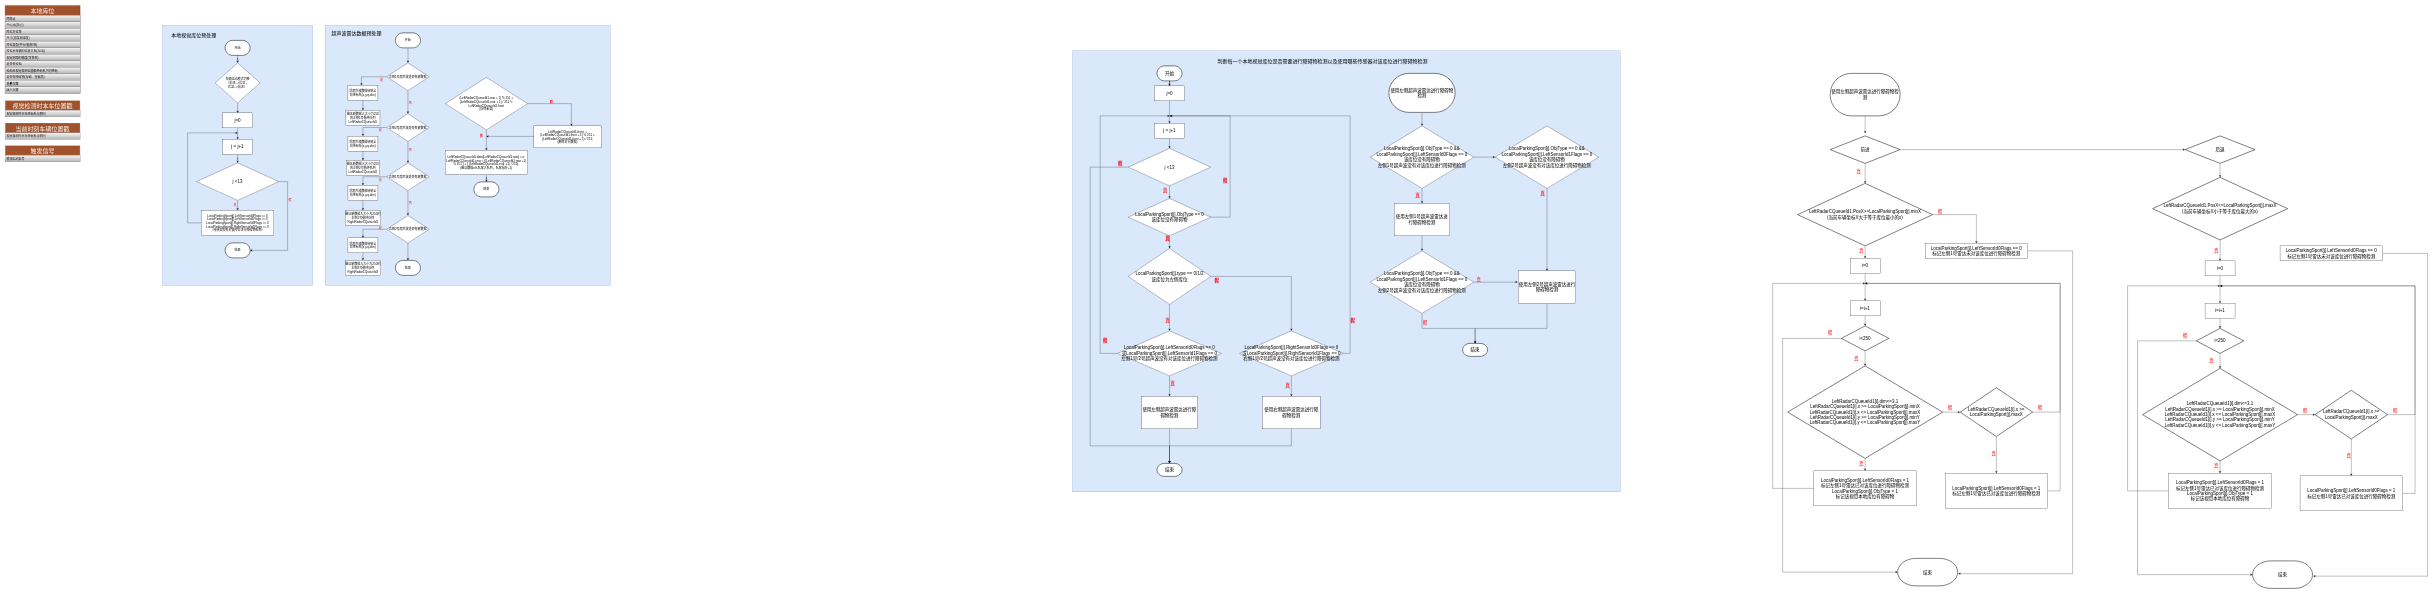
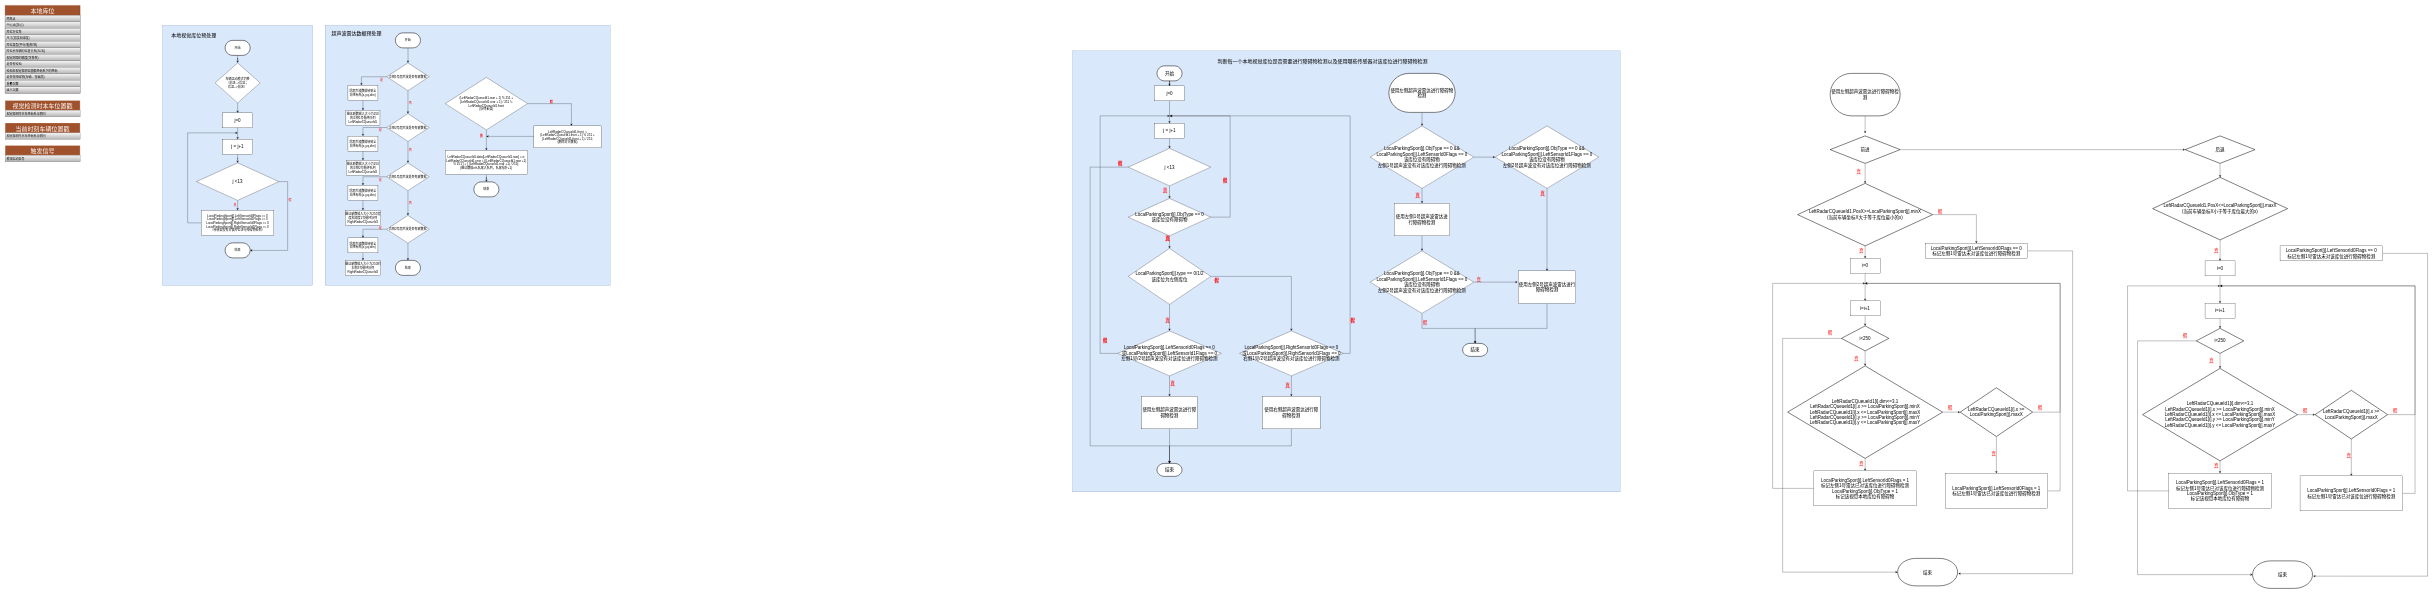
node "雷达新数据入大小为250的右侧1号循环队列RightRadarCQueueId1": label "雷达新数据入大小为250的右侧1号循环队列RightRadarCQueueId1" -> "雷达新数据入大小为250宽度和深度1号循环队列RightRadarCQueueId1"
